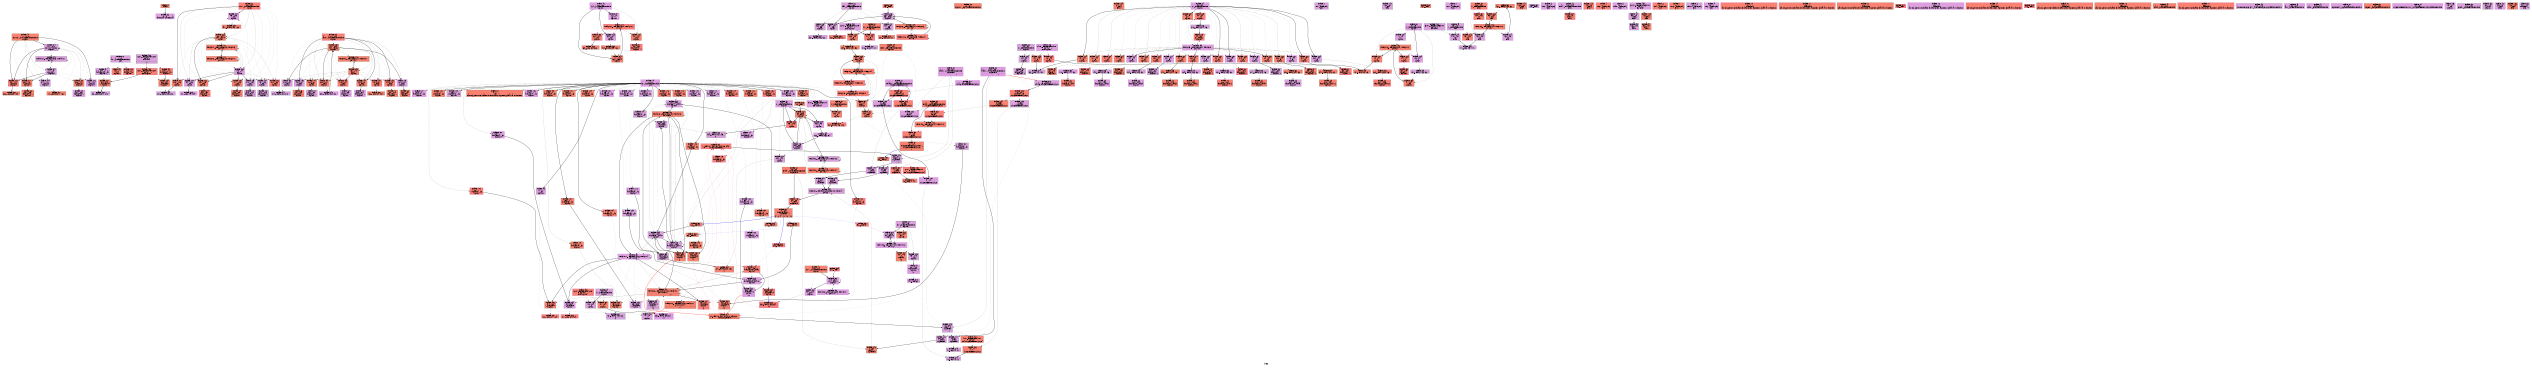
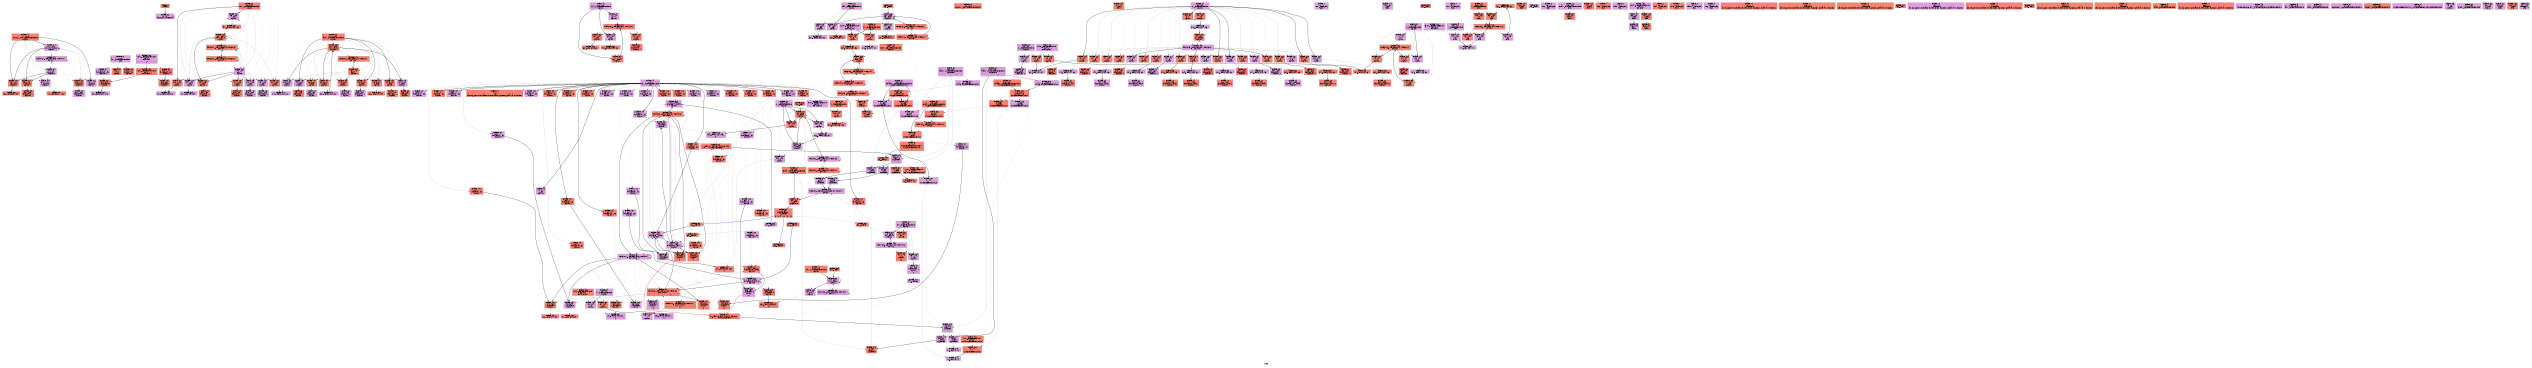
node "NodeID: 26": added
node "NodeID: 503": fillcolor salmon -> plum
